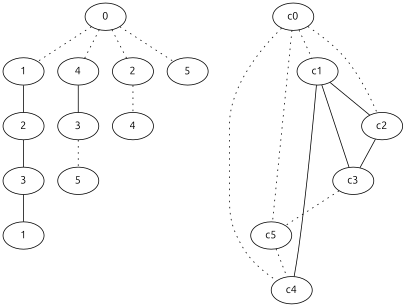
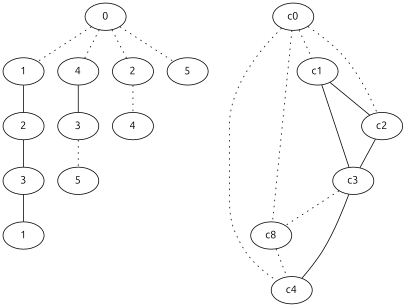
edge "c1" -- "c4": now "c3" -- "c4"
node "c5": label "c5" -> "c8"
